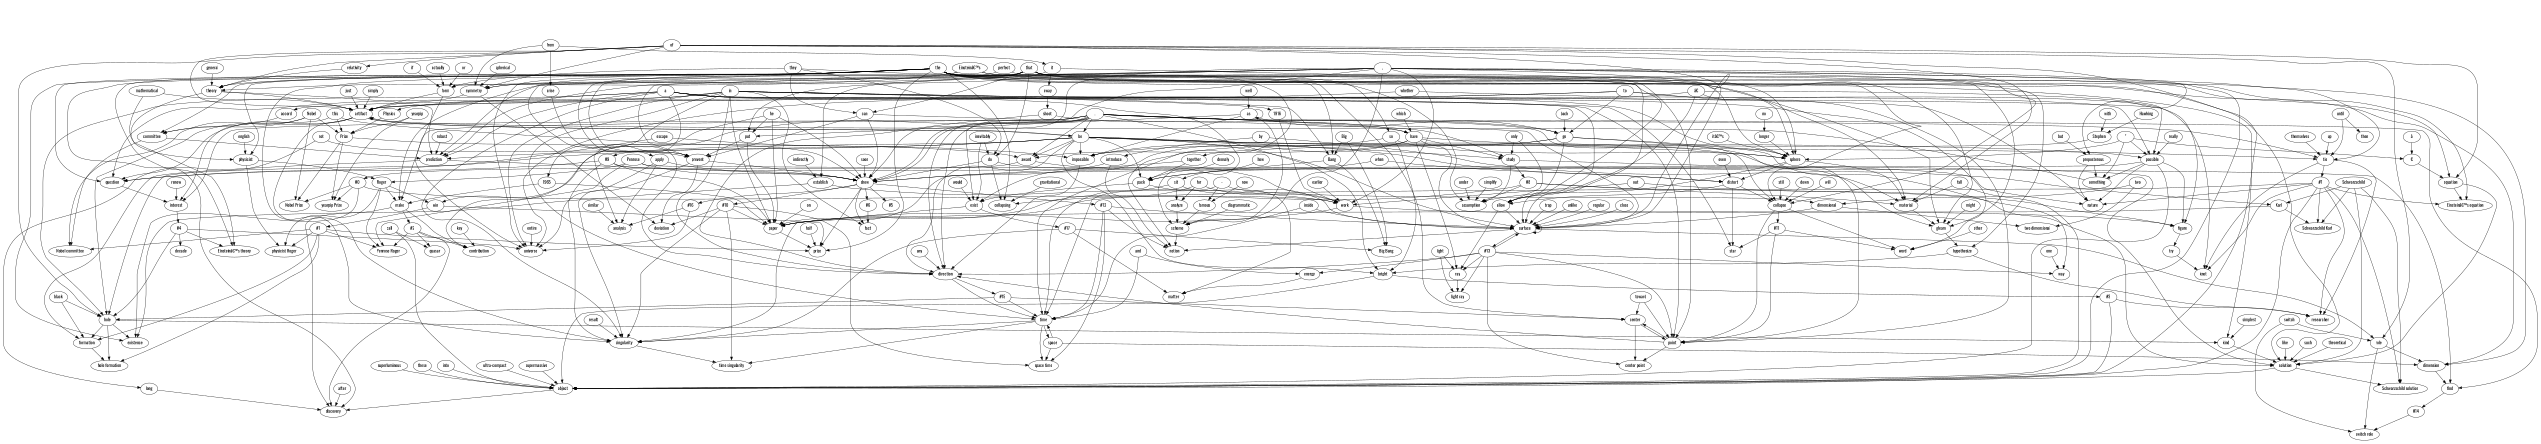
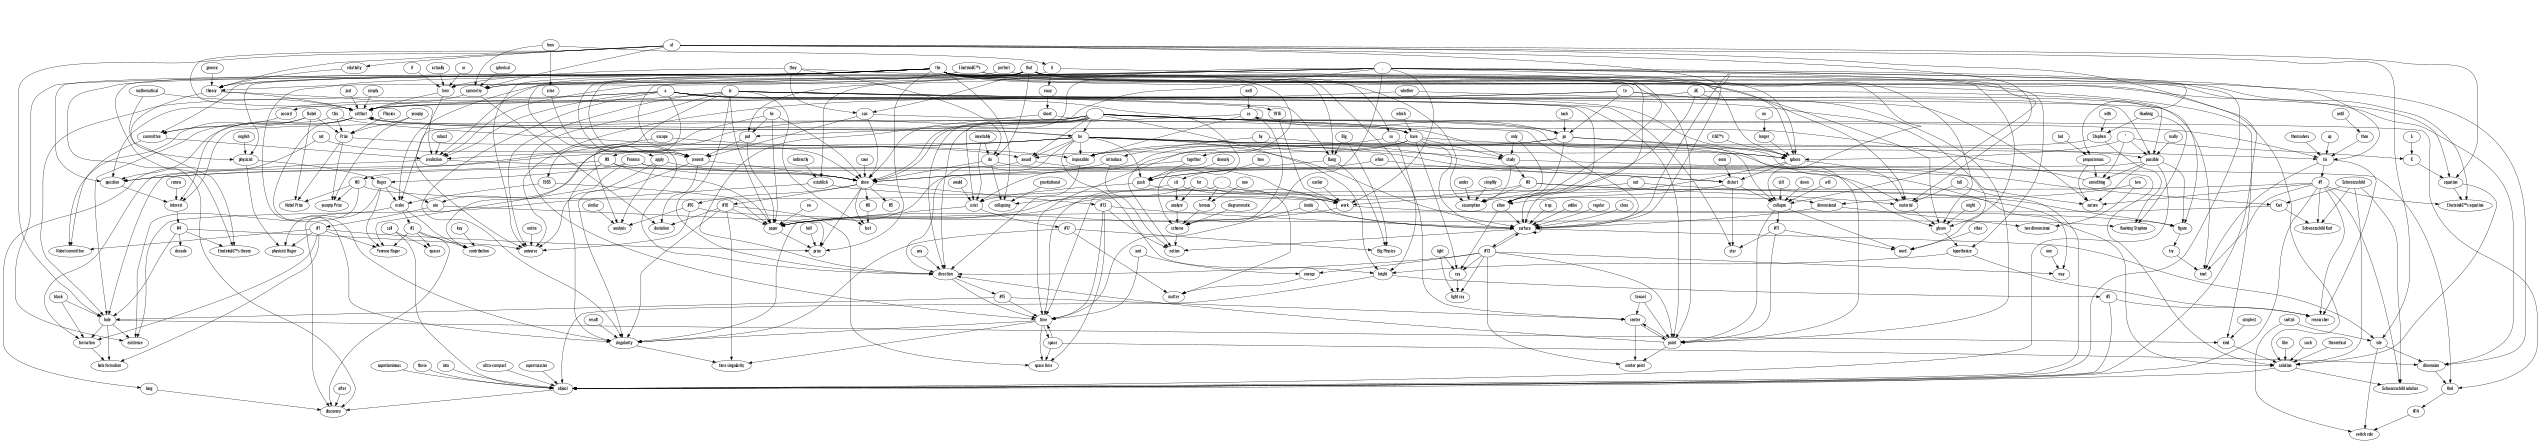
edge "in" -> "Physics": removed
edge "until" -> "tie": now "then" -> "tie"
node "Hawking Stephen": added
node "Big Bang": label "Big Bang" -> "Big Physics"
